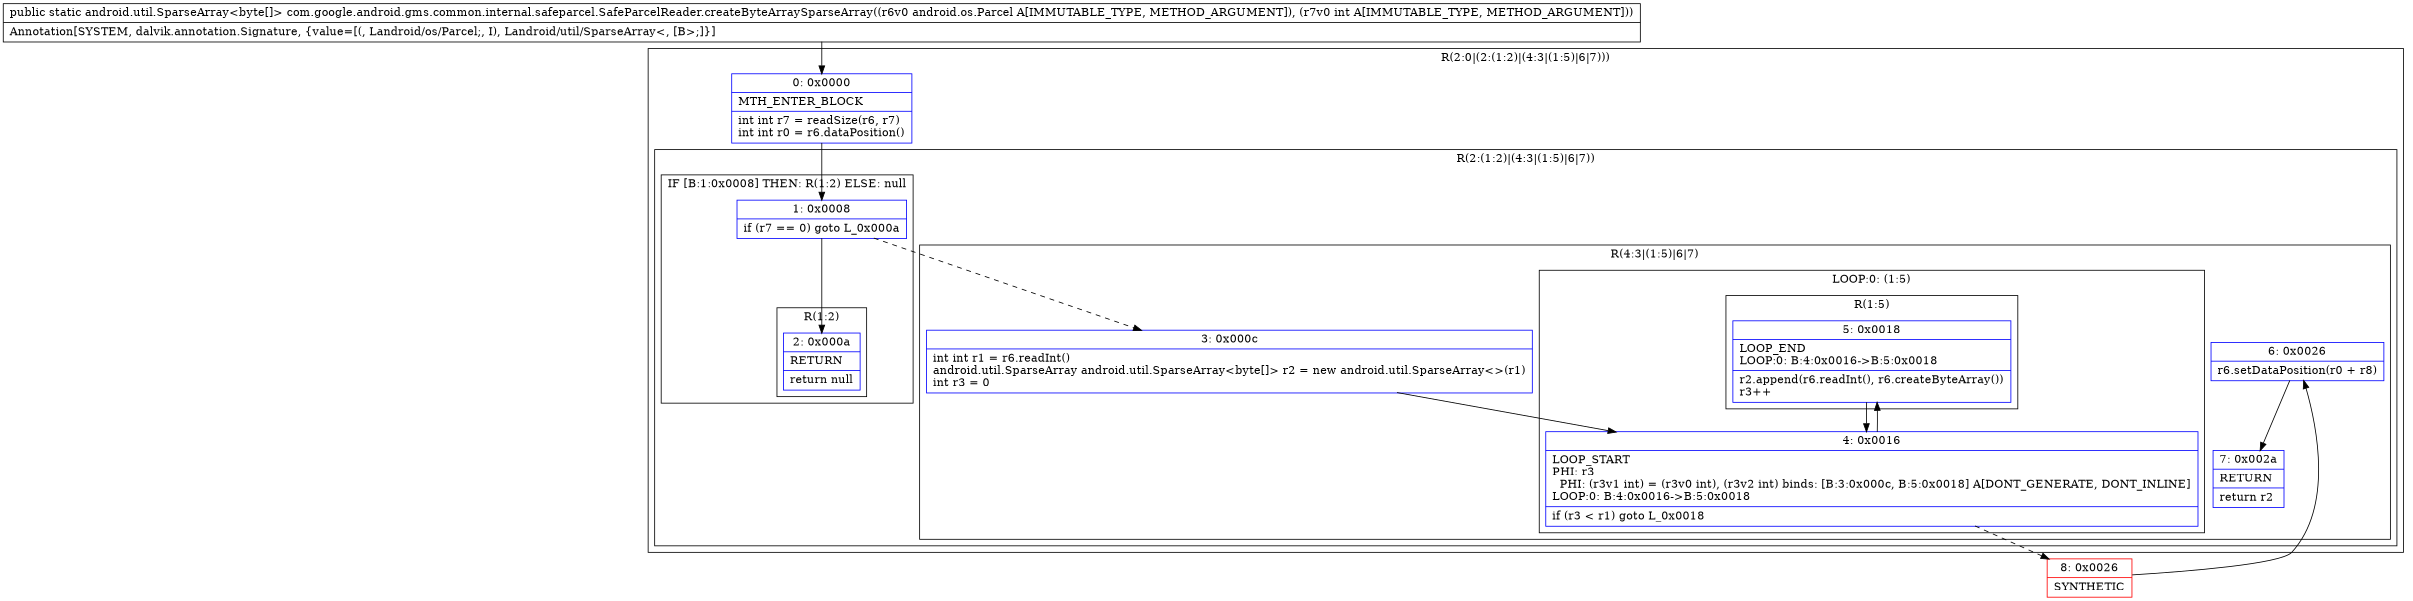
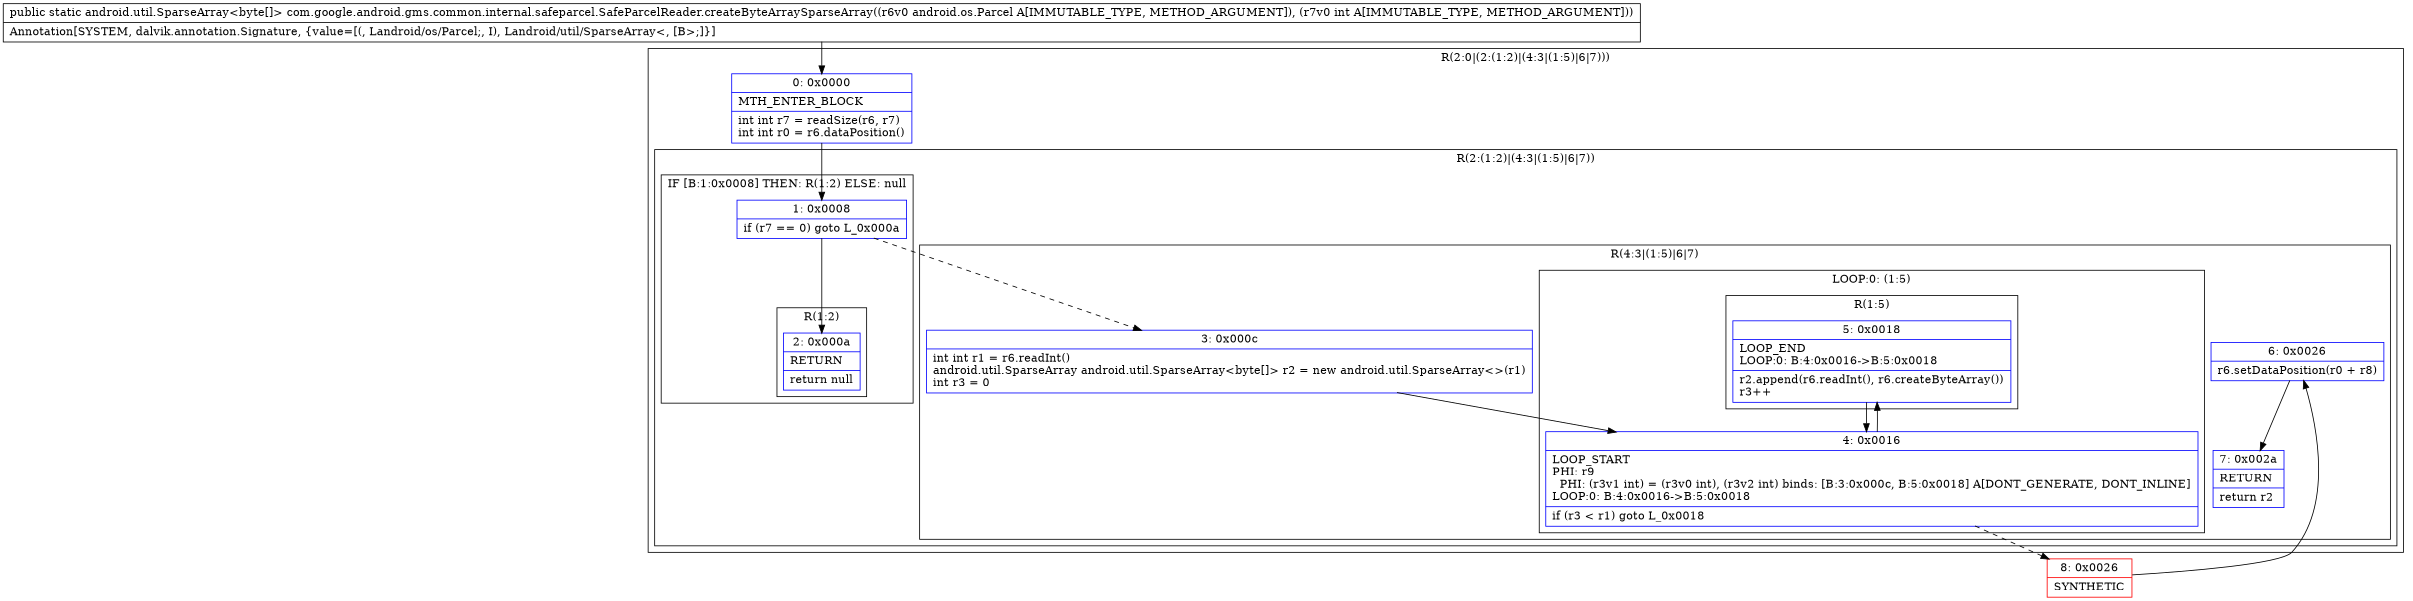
node "4: 0x0016": text "PHI: r3" -> "PHI: r9"
